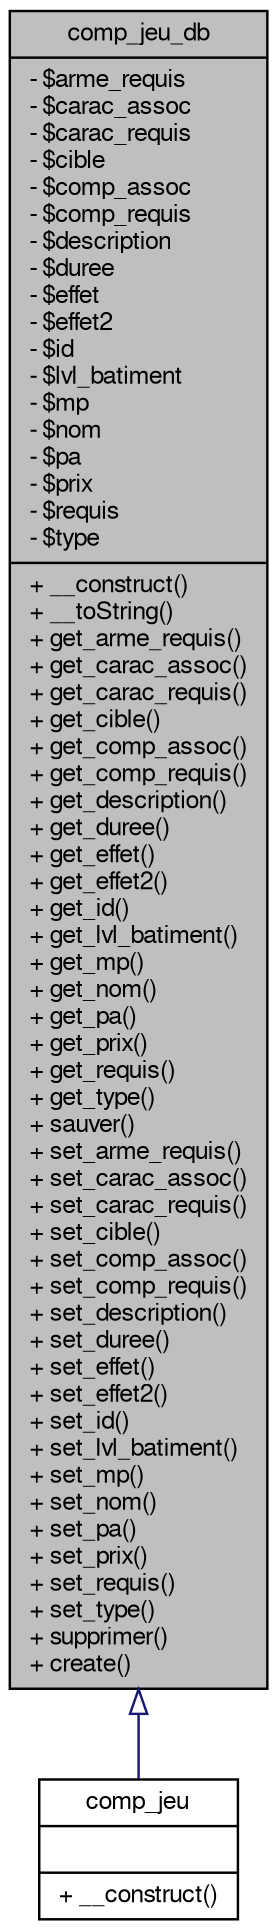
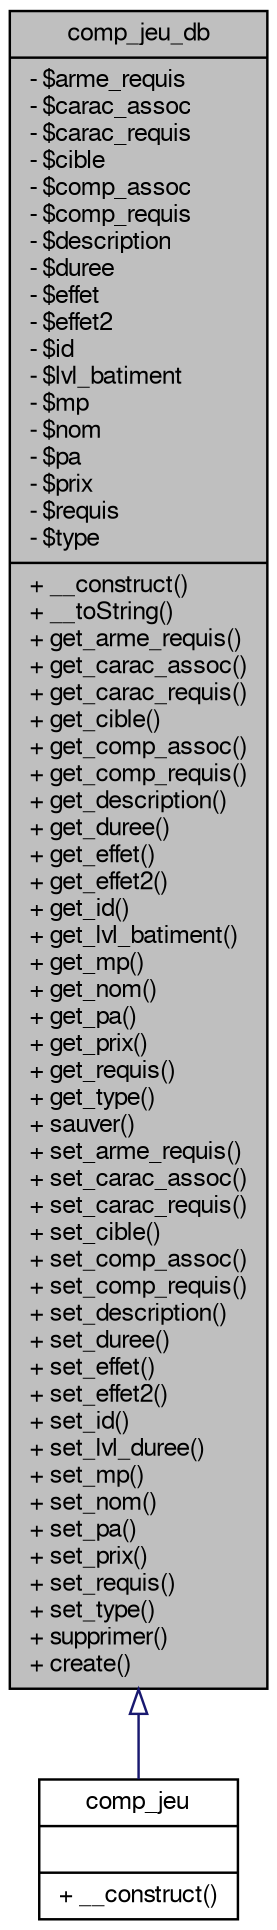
node "comp_jeu_db": text "+ set_lvl_batiment()" -> "+ set_lvl_duree()"
